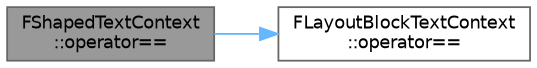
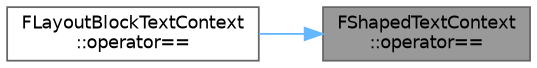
edge "FShapedTextContext ::operator==" -> "FLayoutBlockTextContext ::operator==": reversed
